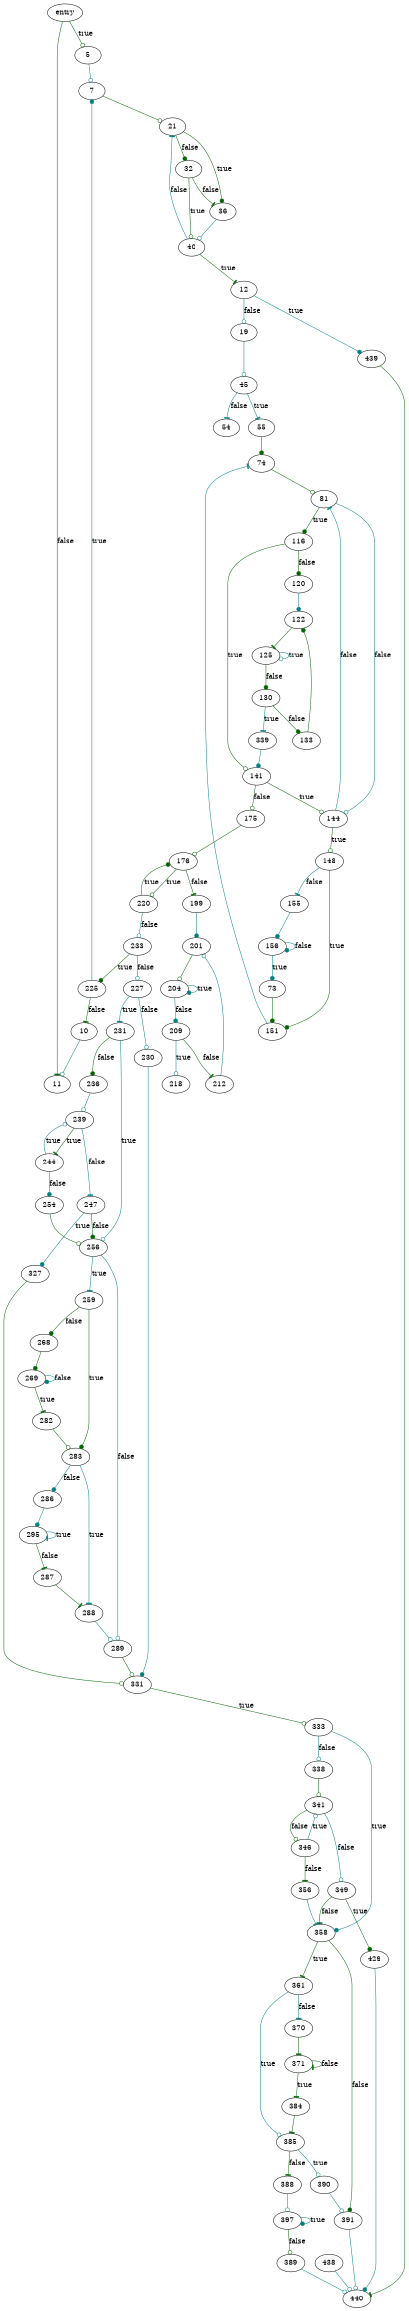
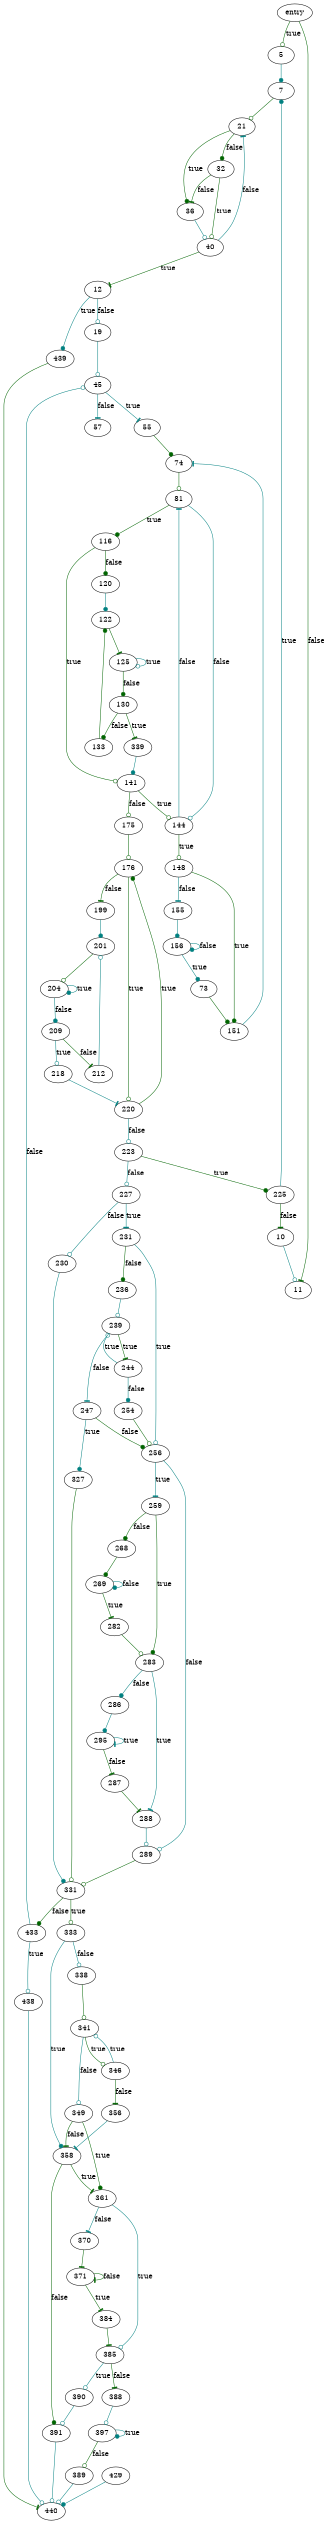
edge "5" -> "7": arrowhead odot -> dot
node "54": label "54" -> "57"
edge "130" -> "339": color teal -> darkgreen
node "233": label "233" -> "223"
edge "218" -> "220": added
edge "341" -> "346": label "false" -> "true"
edge "349" -> "429": now "349" -> "361"
node "433": added
